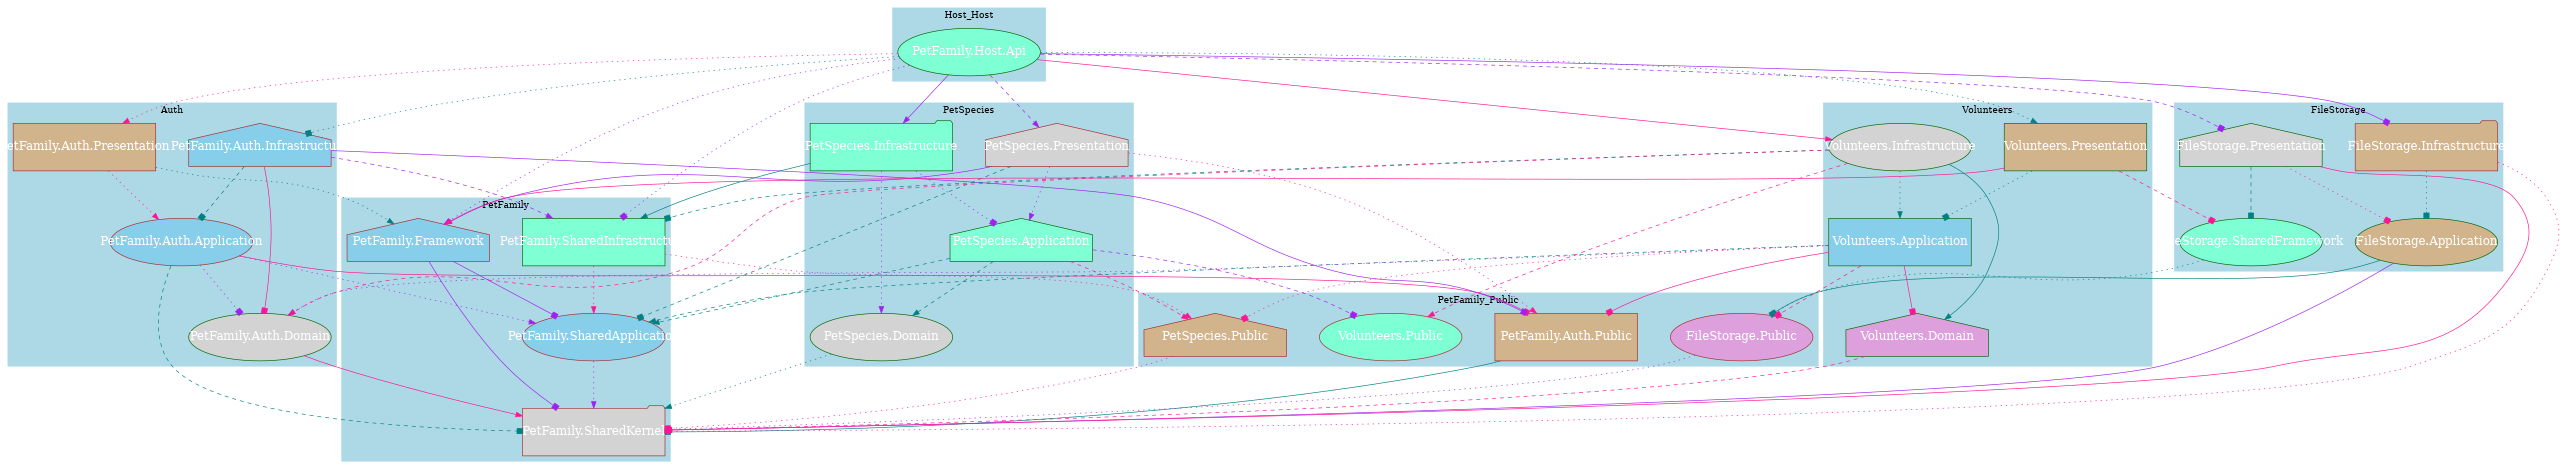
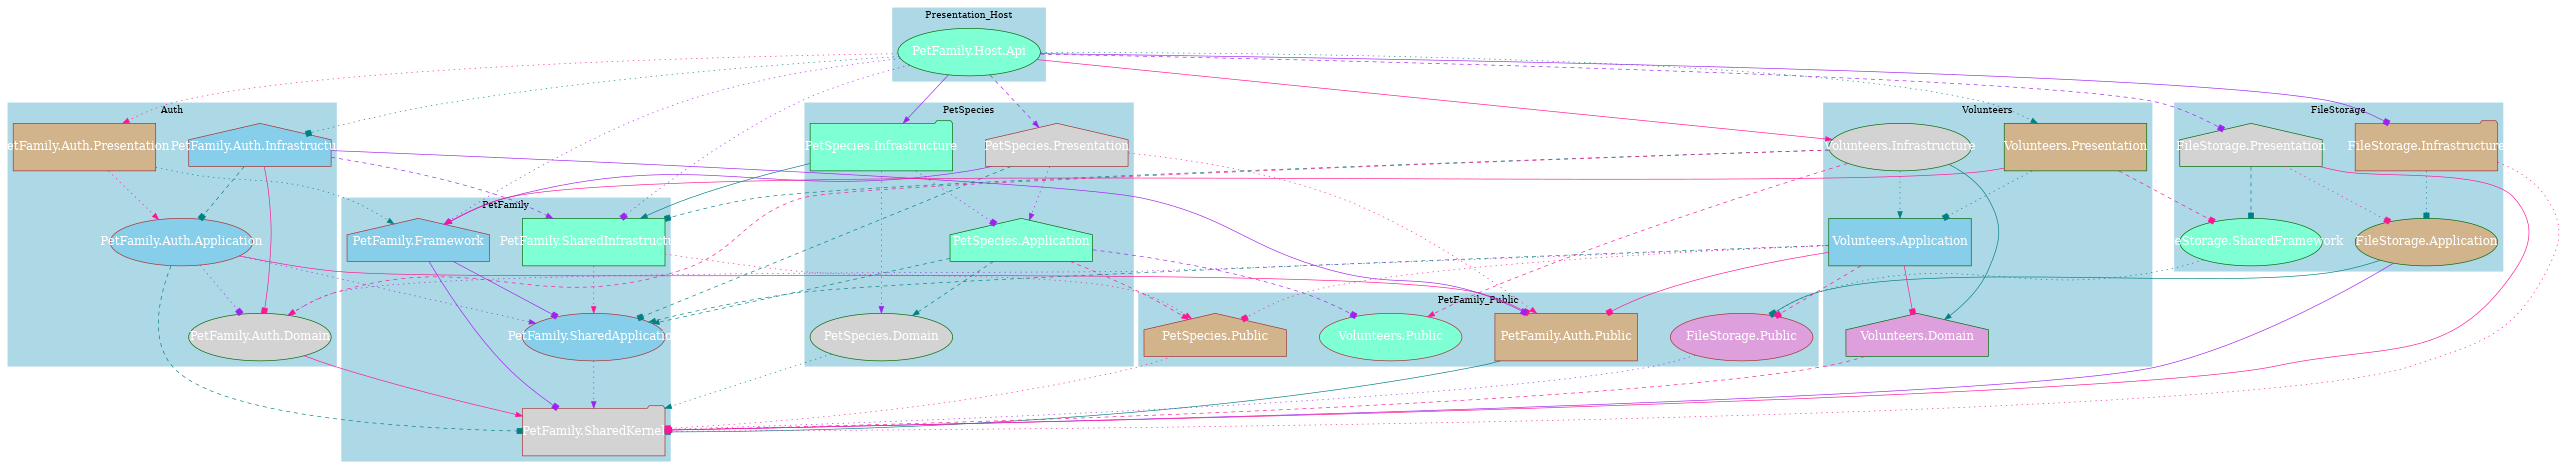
cluster "Host_Host": label "Host_Host" -> "Presentation_Host"
